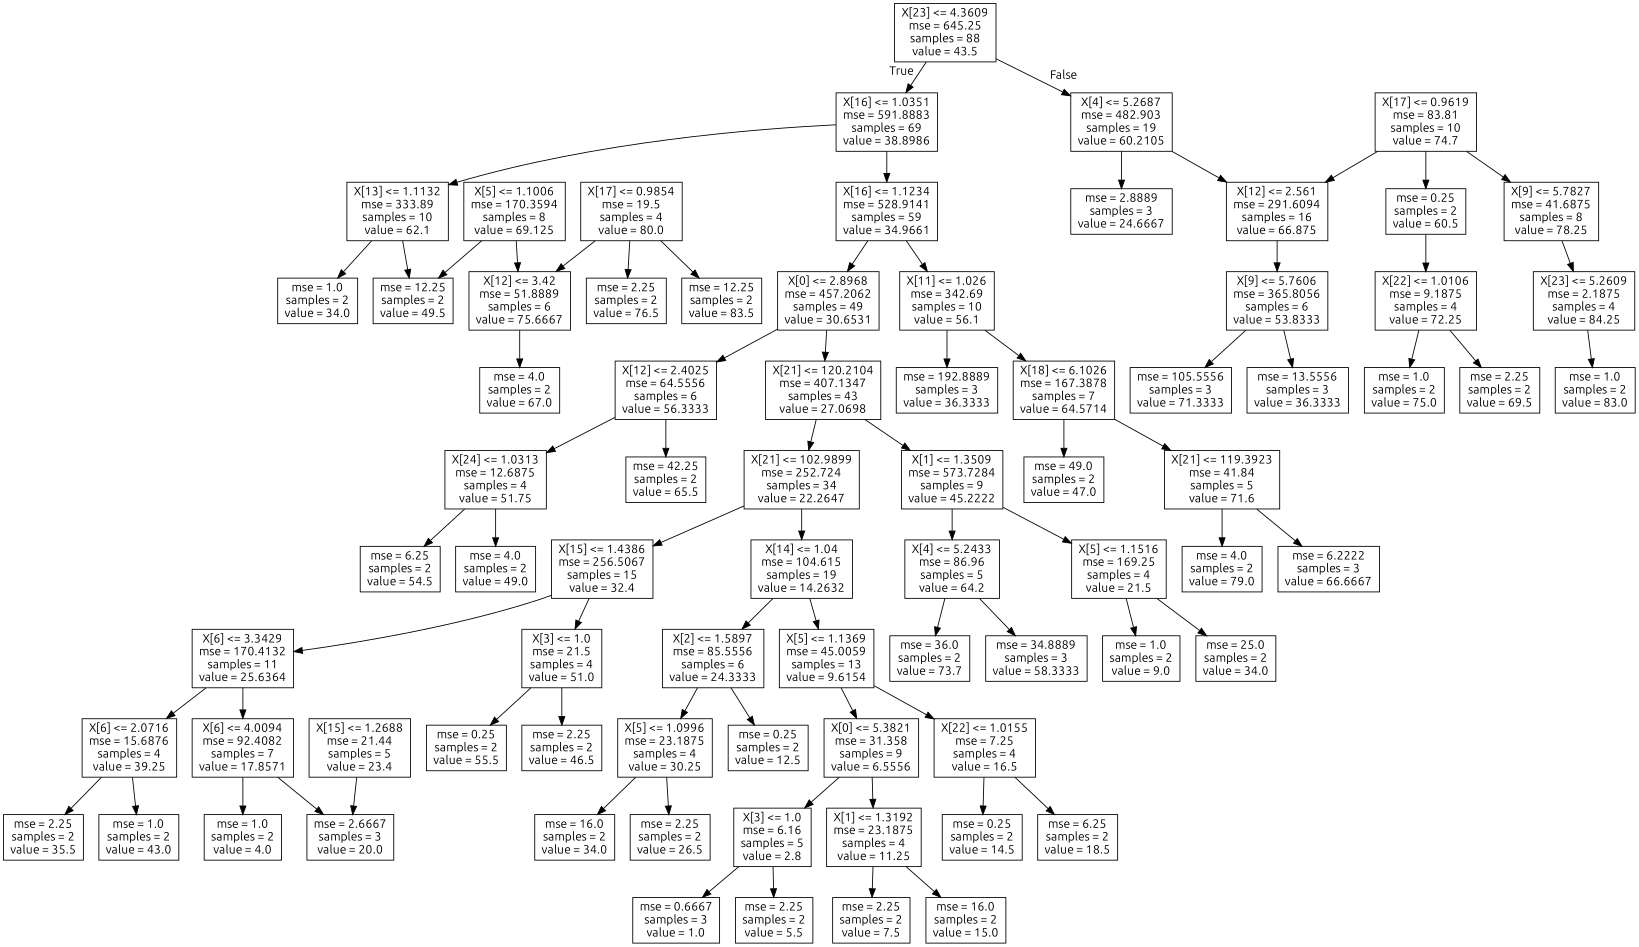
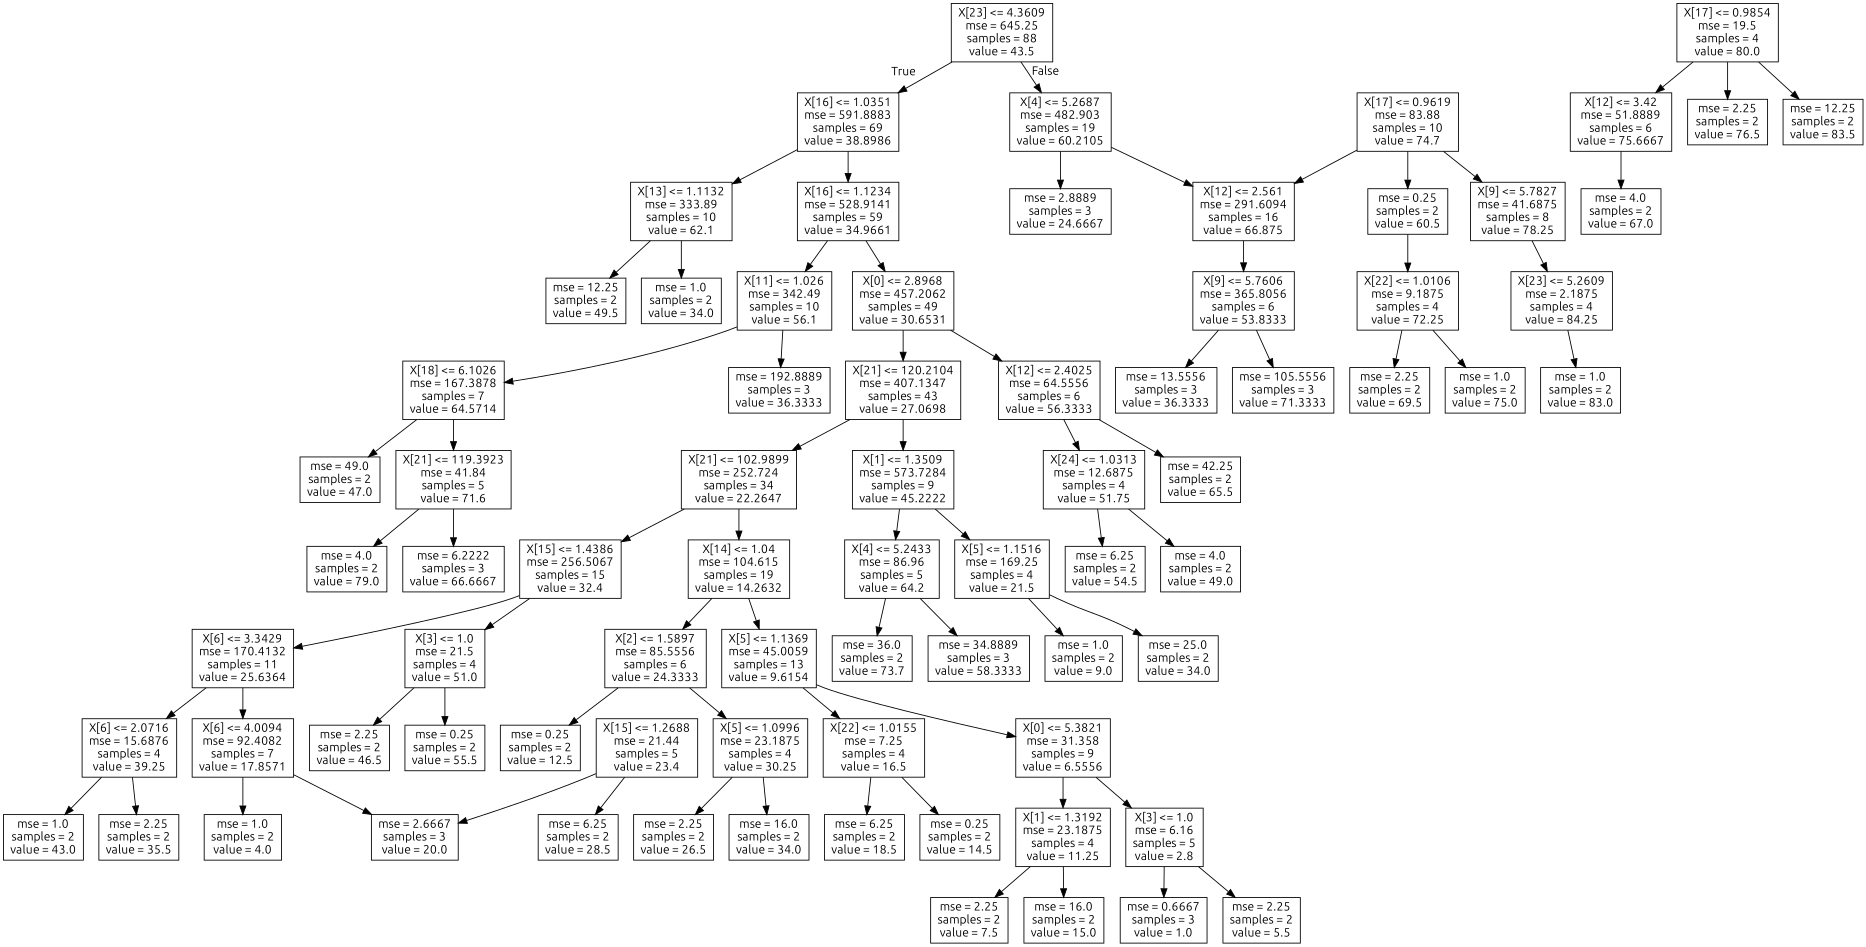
node "X[17] <= 0.9619 mse = 83.81 samples = 10 value = 74.7": label "X[17] <= 0.9619 mse = 83.81 samples = 10 value = 74.7" -> "X[17] <= 0.9619 mse = 83.88 samples = 10 value = 74.7"
node "X[5] <= 1.1006 mse = 170.3594 samples = 8 value = 69.125": removed
node "X[11] <= 1.026 mse = 342.69 samples = 10 value = 56.1": label "X[11] <= 1.026 mse = 342.69 samples = 10 value = 56.1" -> "X[11] <= 1.026 mse = 342.49 samples = 10 value = 56.1"
node "mse = 6.25 samples = 2 value = 28.5": added
